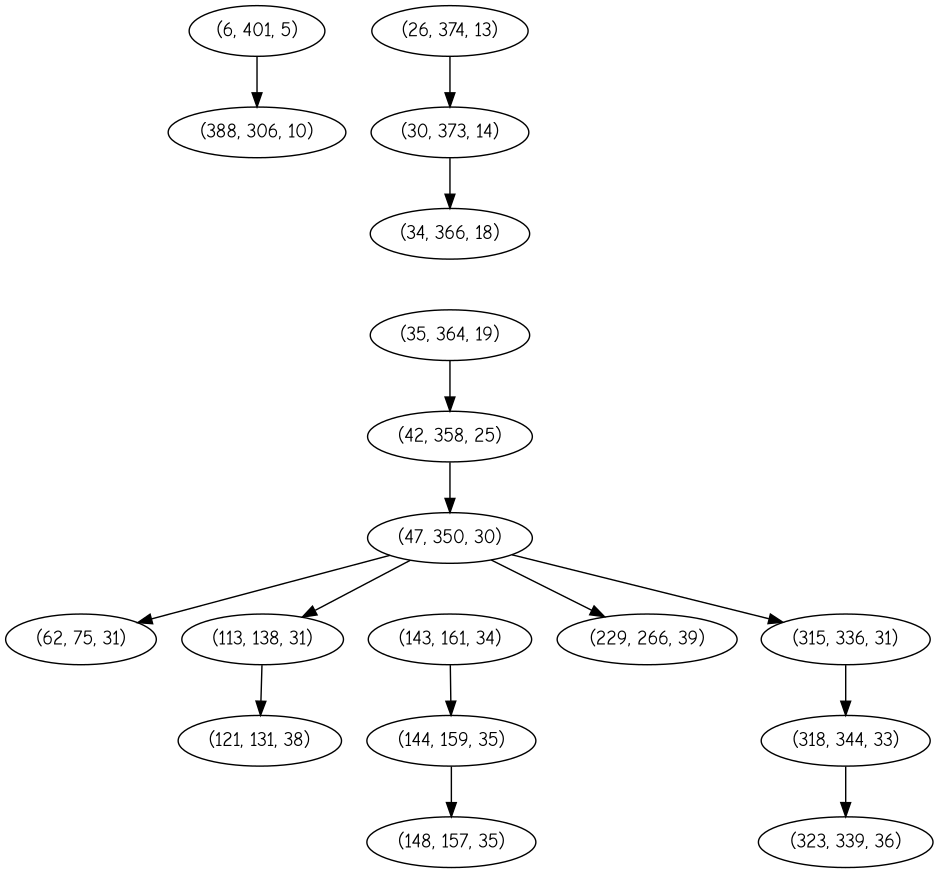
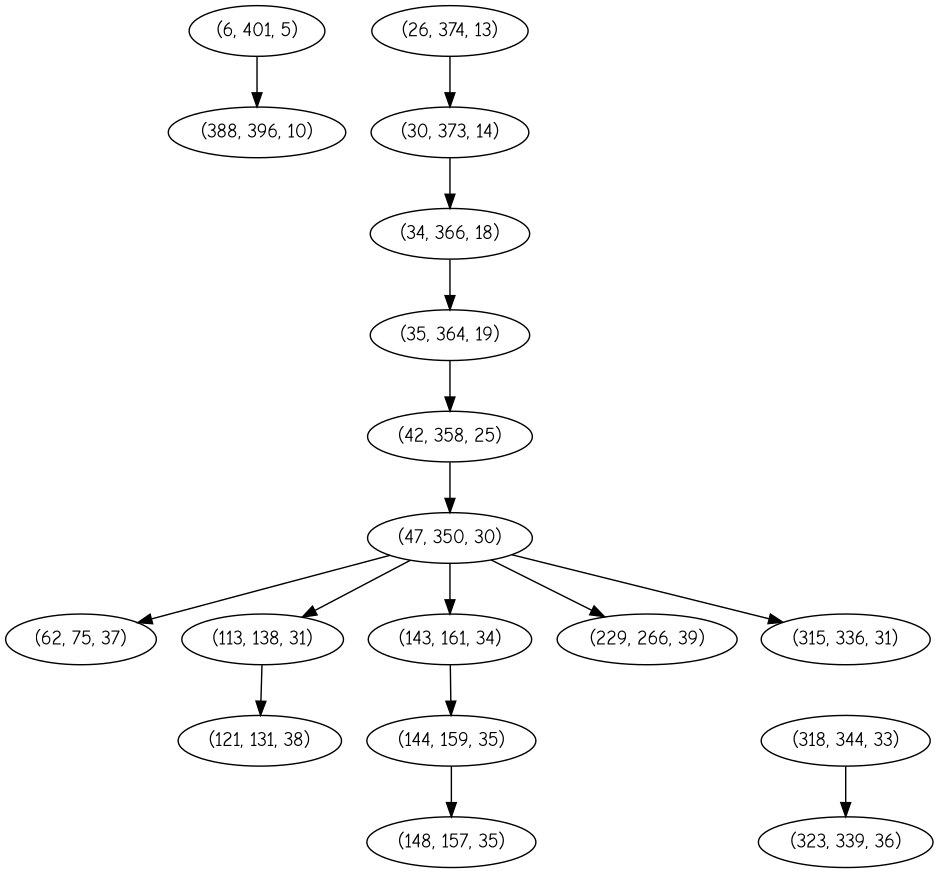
node "(388, 306, 10)": label "(388, 306, 10)" -> "(388, 396, 10)"
edge "(34, 366, 18)" -> "(35, 364, 19)": added
edge "(47, 350, 30)" -> "(143, 161, 34)": added
node "(62, 75, 31)": label "(62, 75, 31)" -> "(62, 75, 37)"
edge "(315, 336, 31)" -> "(318, 344, 33)": removed
